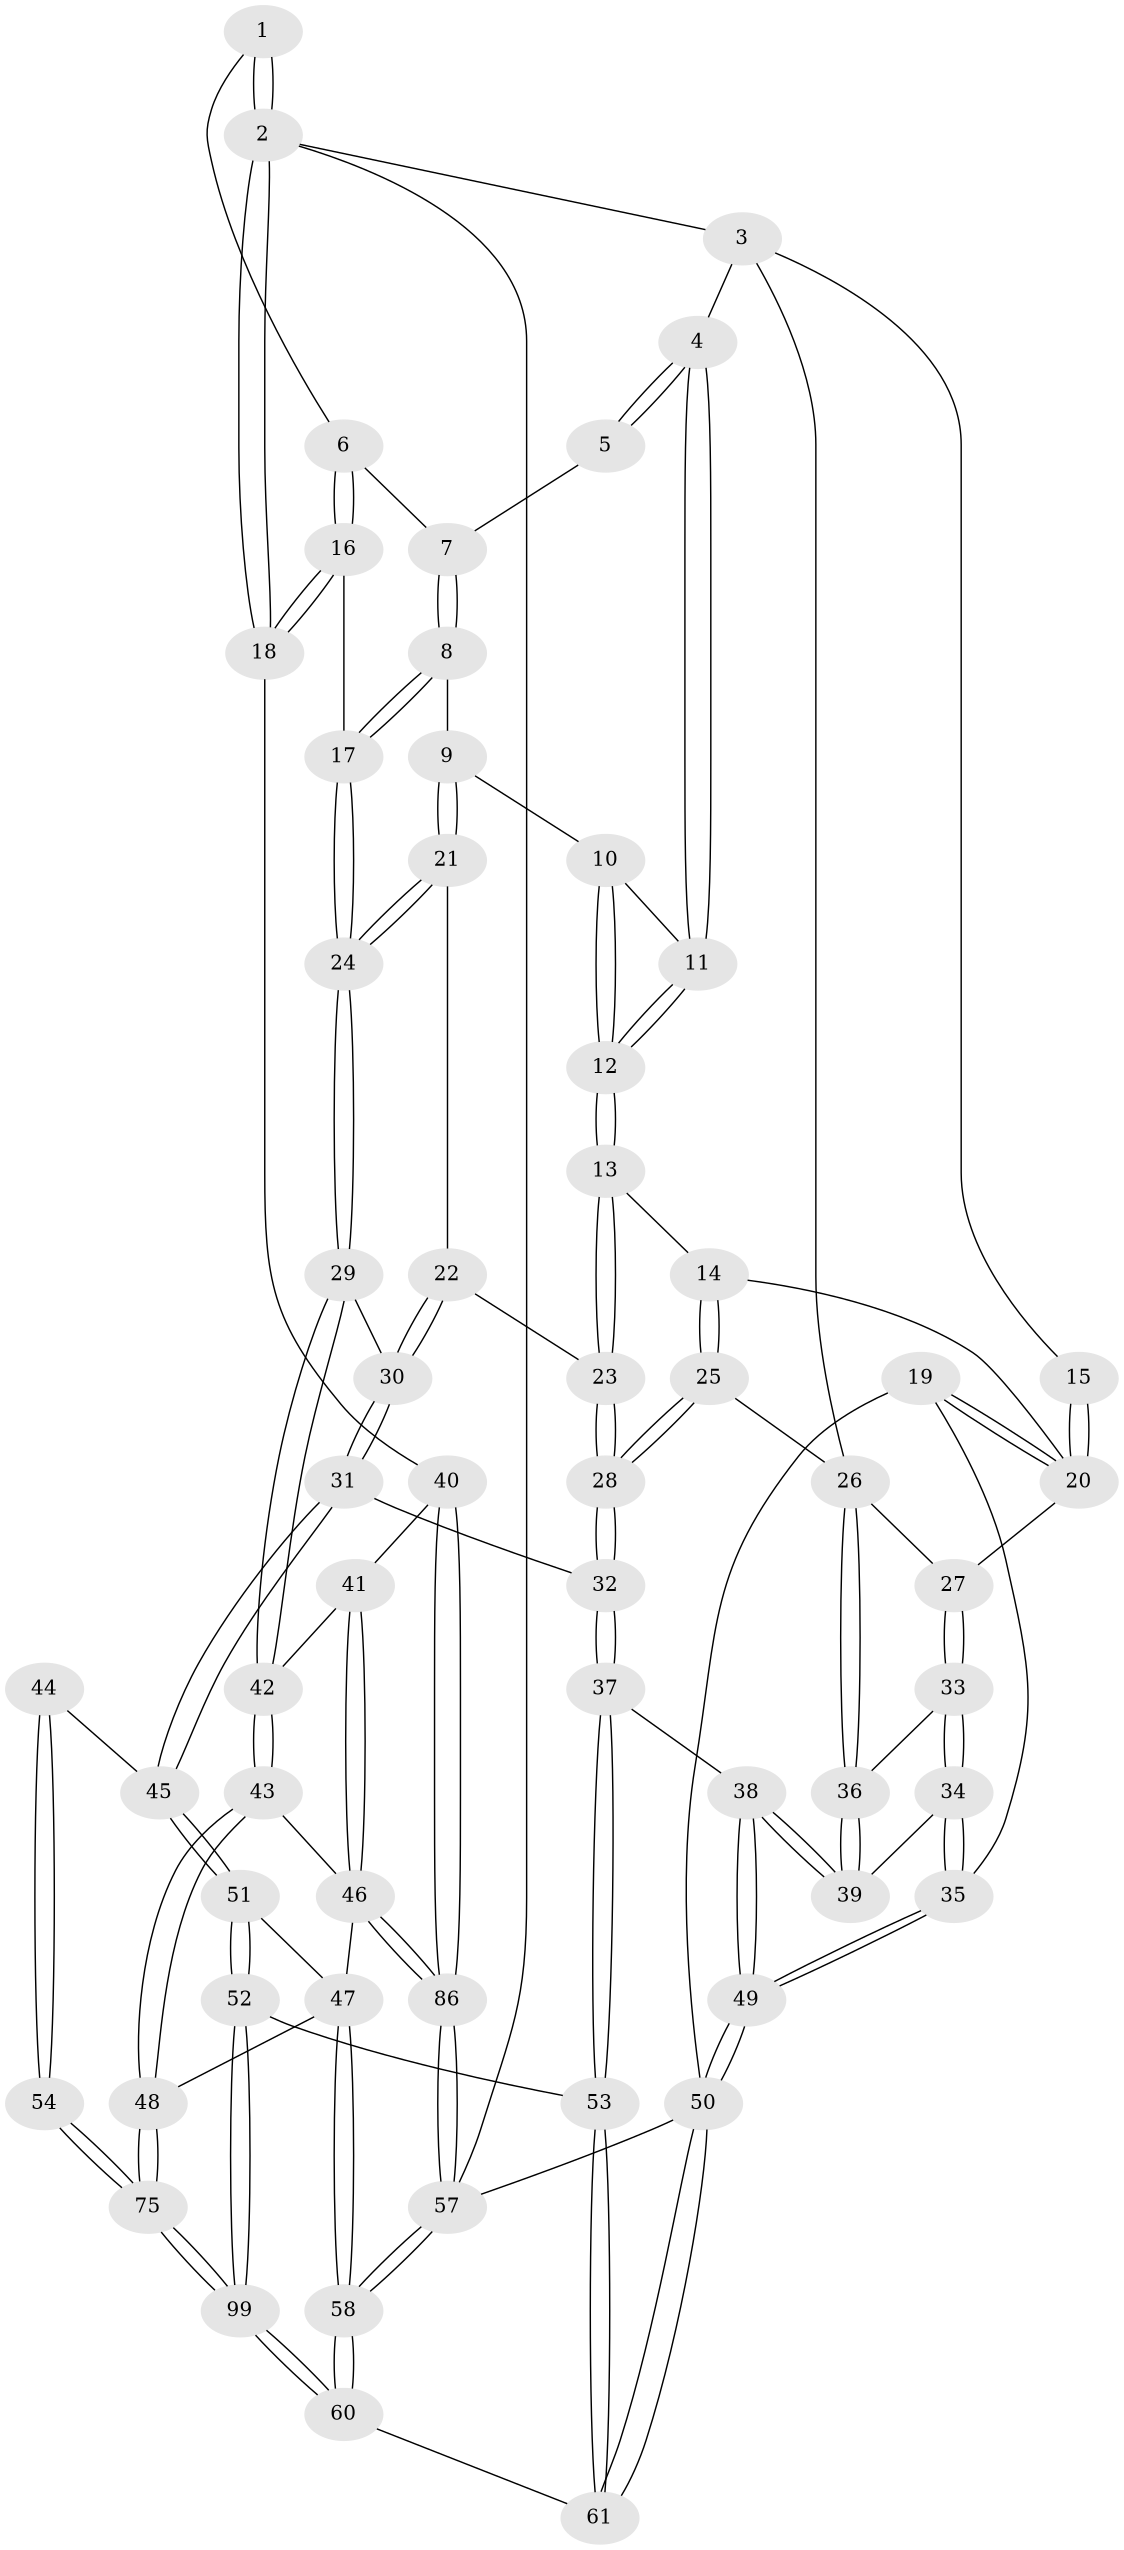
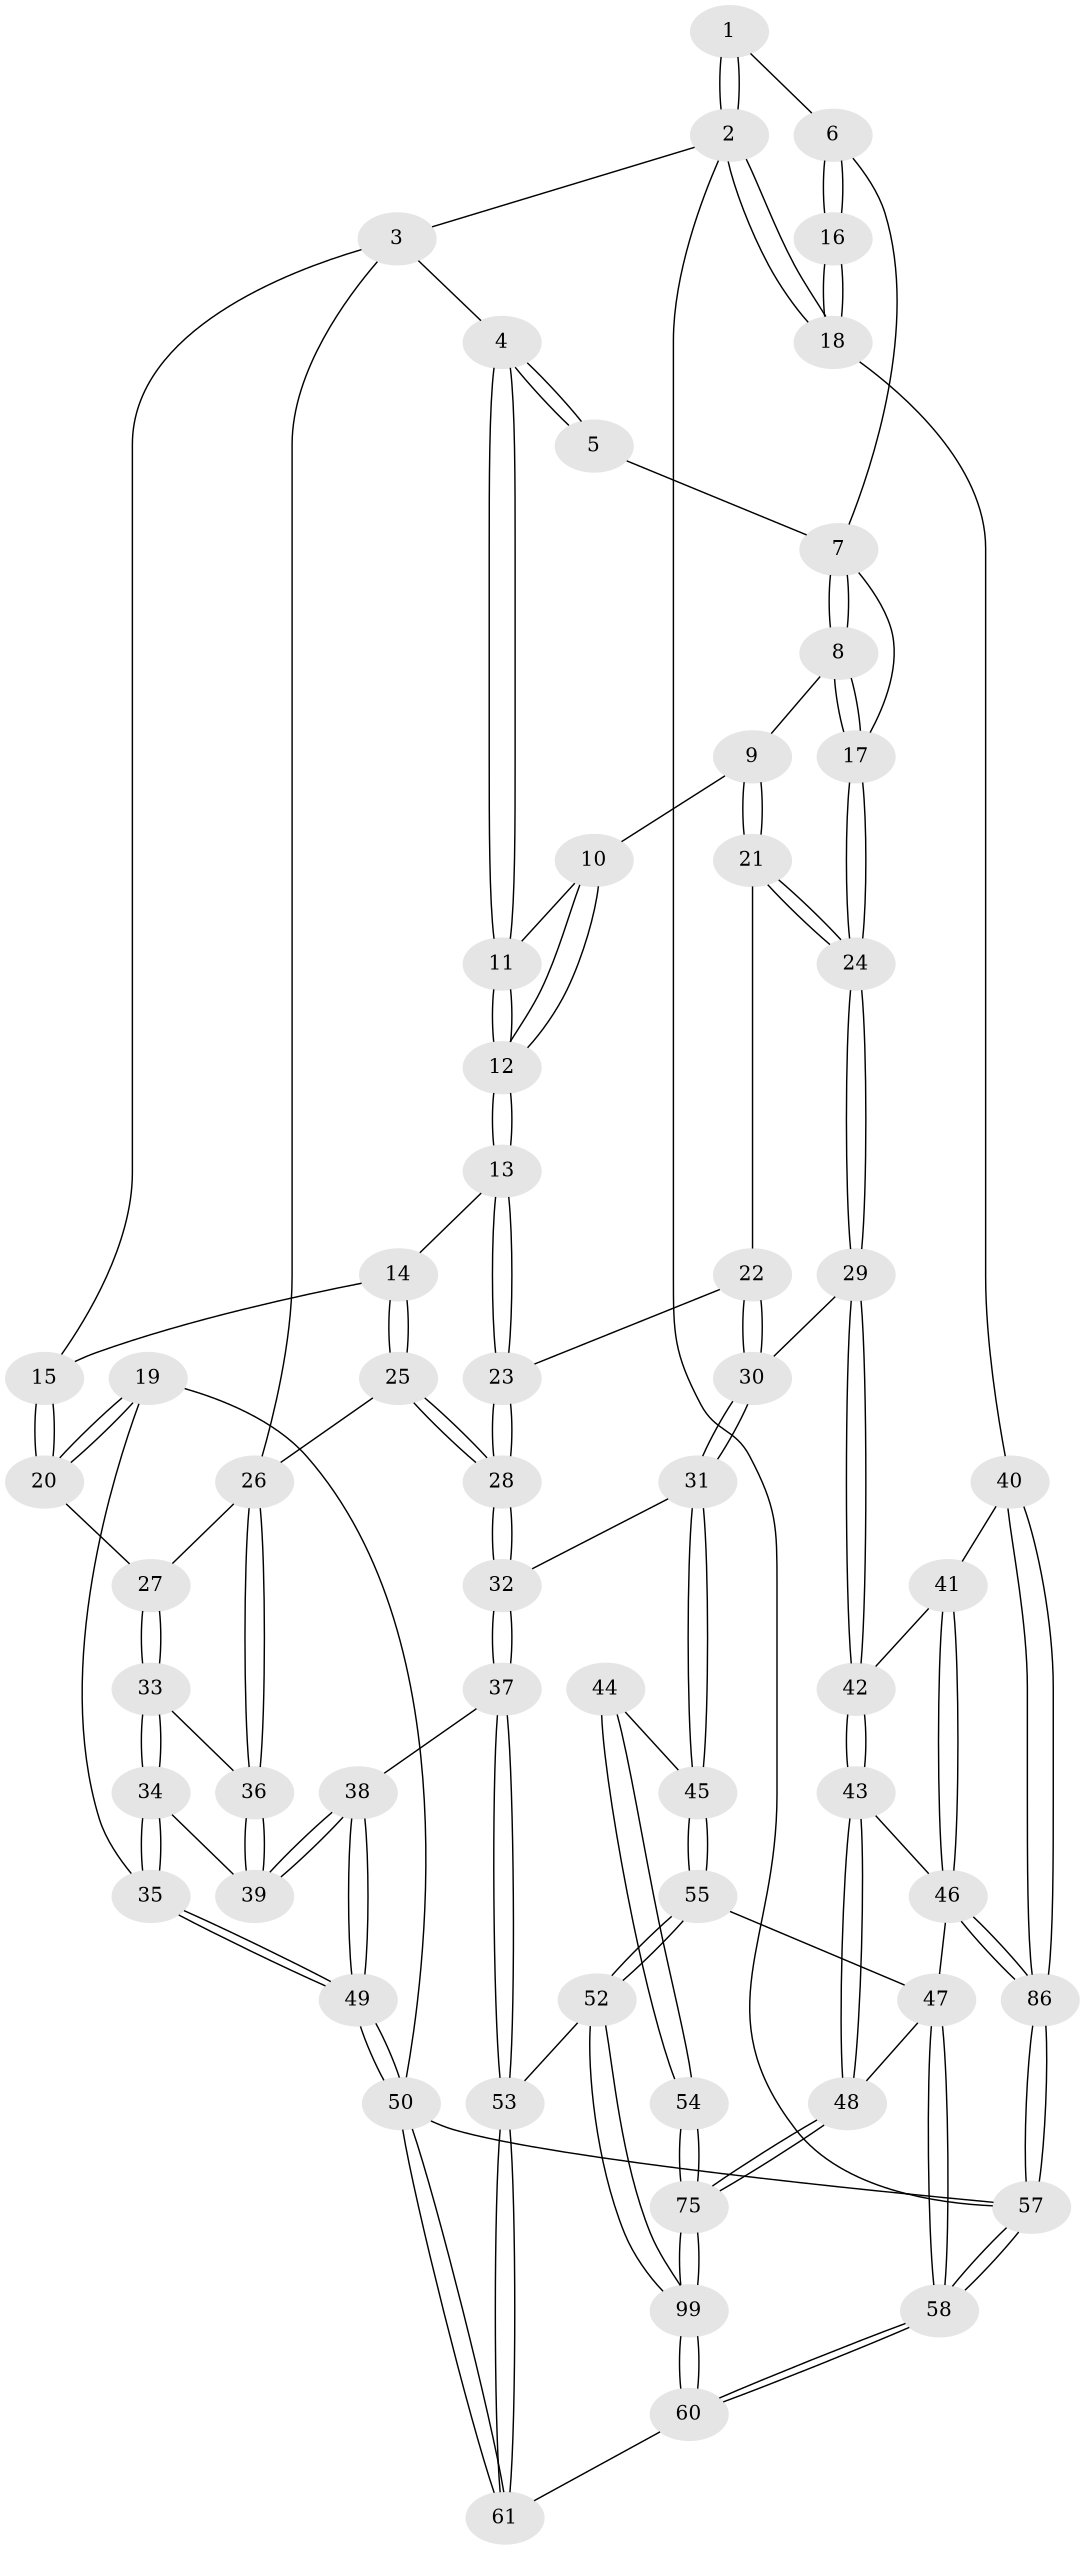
edge "16" -- "17": now "7" -- "17"
edge "14" -- "20": now "14" -- "15"
node "51": label "51" -> "55"
